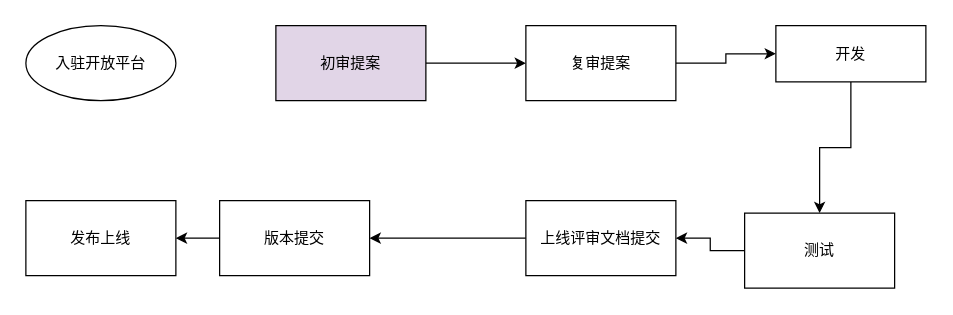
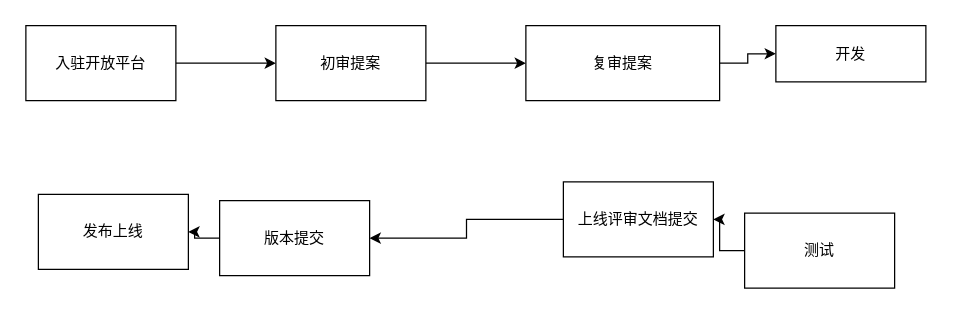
node "入驻开放平台": shape ellipse -> rectangle
edge "入驻开放平台" -> "初审提案": added
node "初审提案": fillcolor #e1d5e7 -> #ffffff
node "复审提案": size 150x75 -> 194x75
edge "开发" -> "测试": removed
node "发布上线": moved (101, 238) -> (113, 232)
node "上线评审文档提交": moved (601, 238) -> (638, 219)
